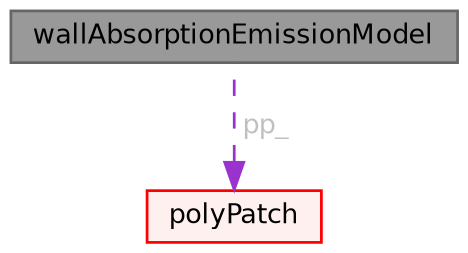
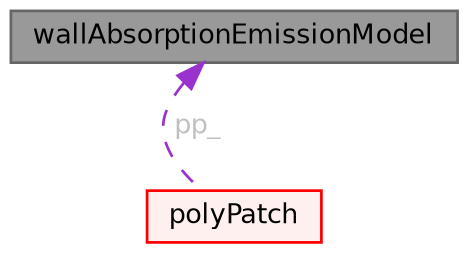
edge "wallAbsorptionEmissionModel" -> "polyPatch": reversed
